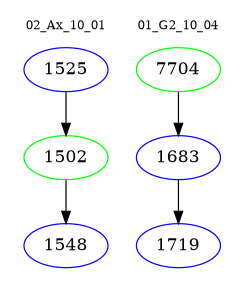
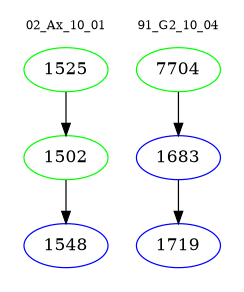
cluster "01_G2_10_04": label "01_G2_10_04" -> "91_G2_10_04"
node "1525": color blue -> green
